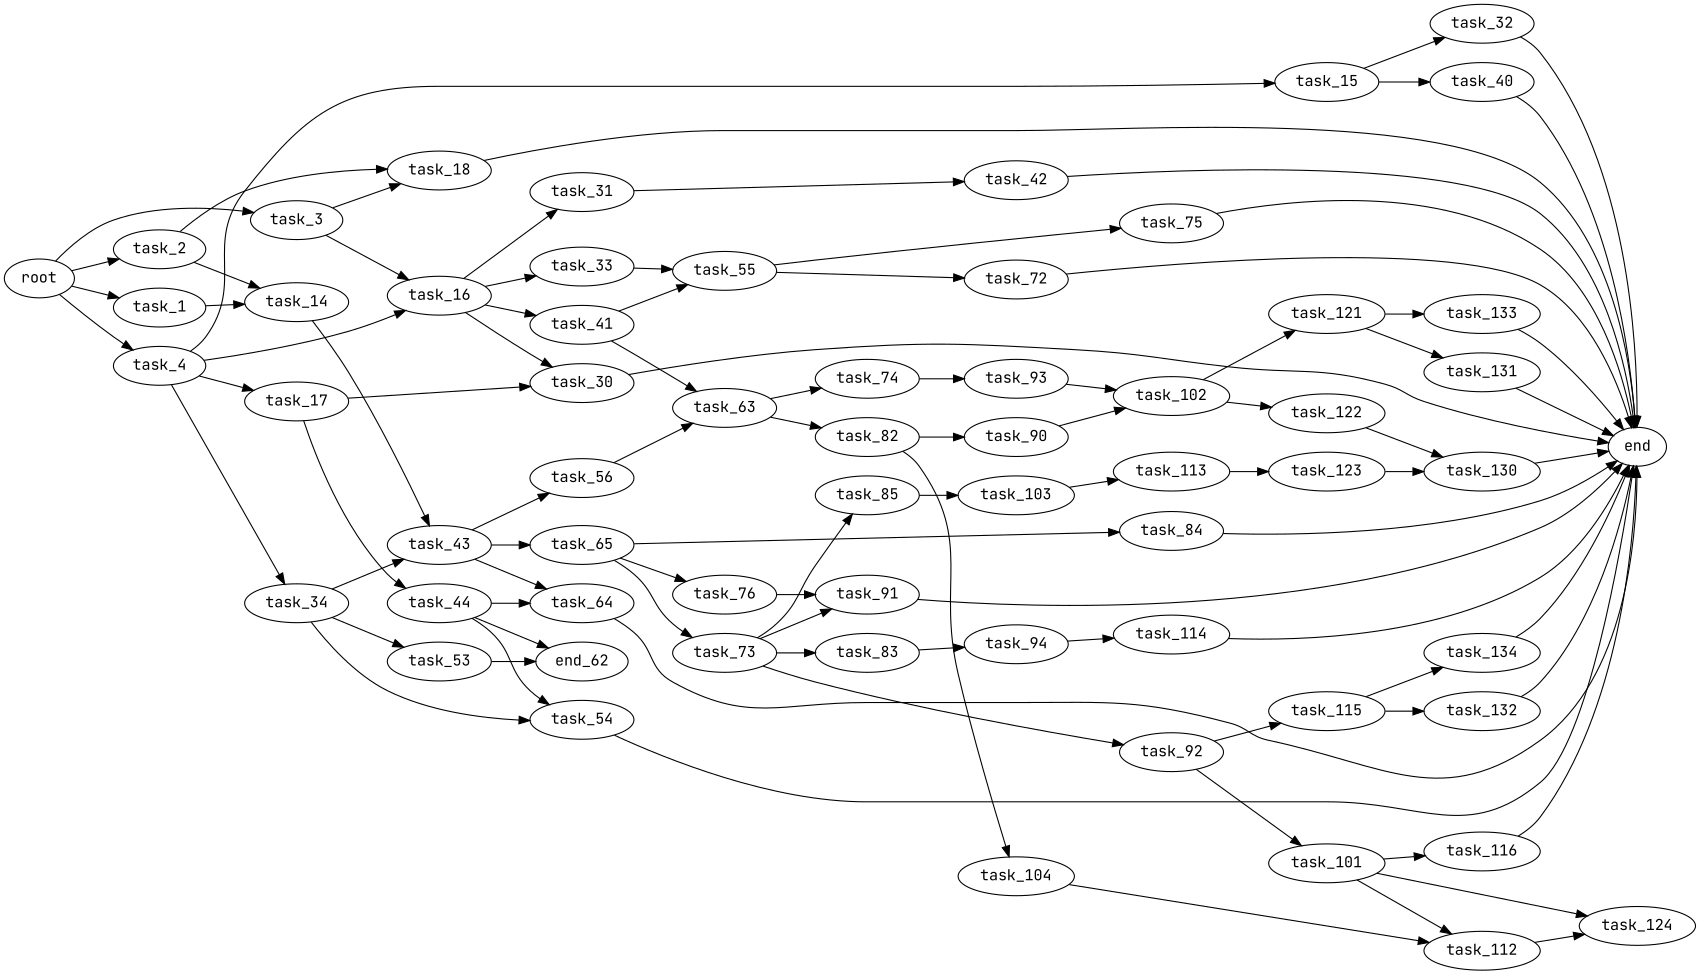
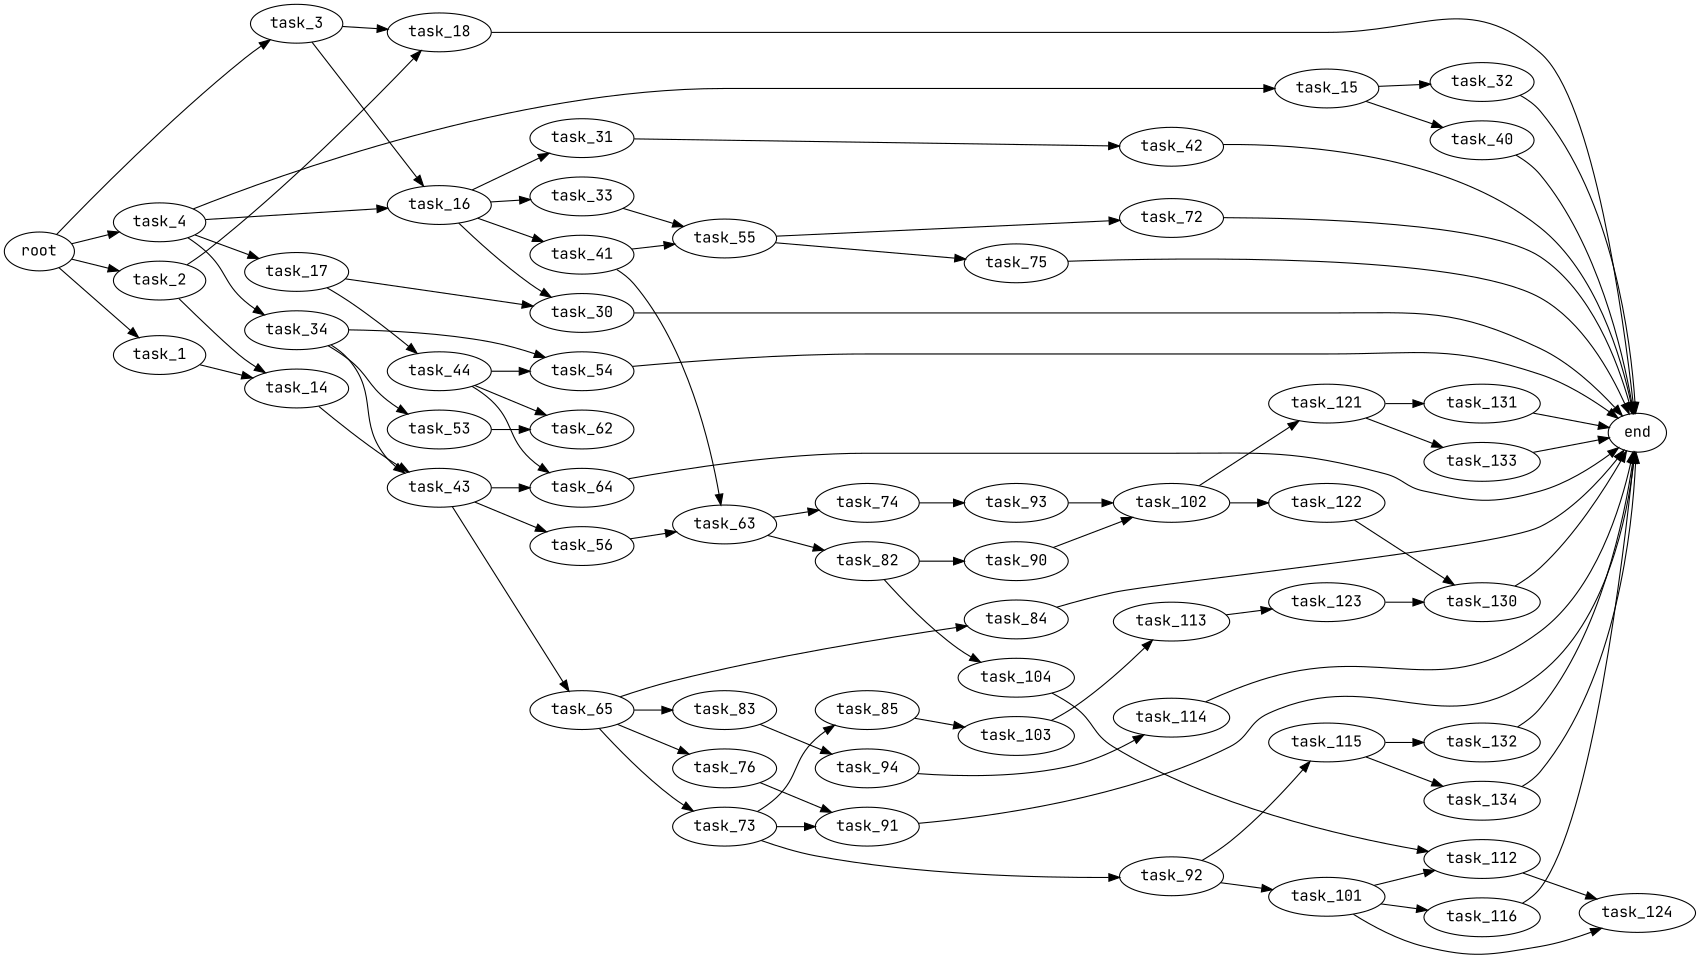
edge "task_73" -> "task_83": now "task_65" -> "task_83"
node "end_62": label "end_62" -> "task_62"
